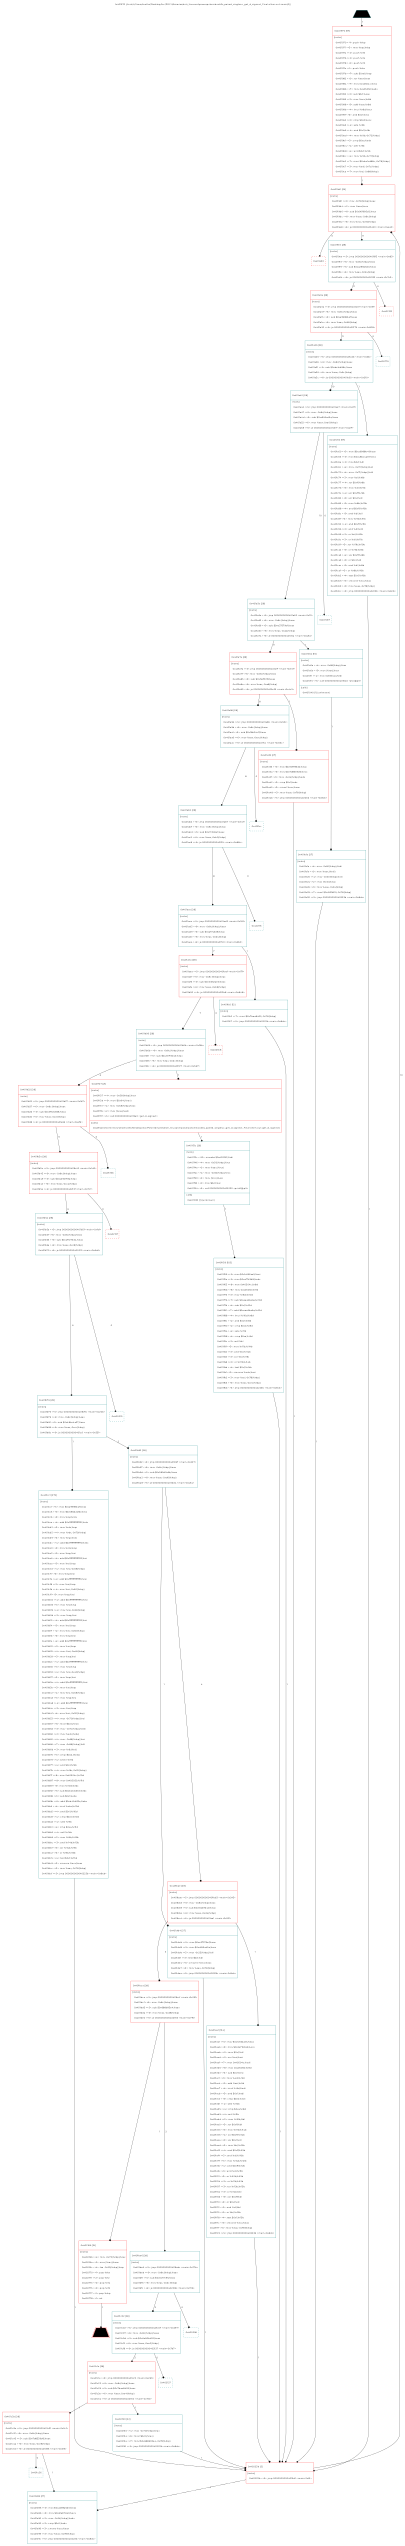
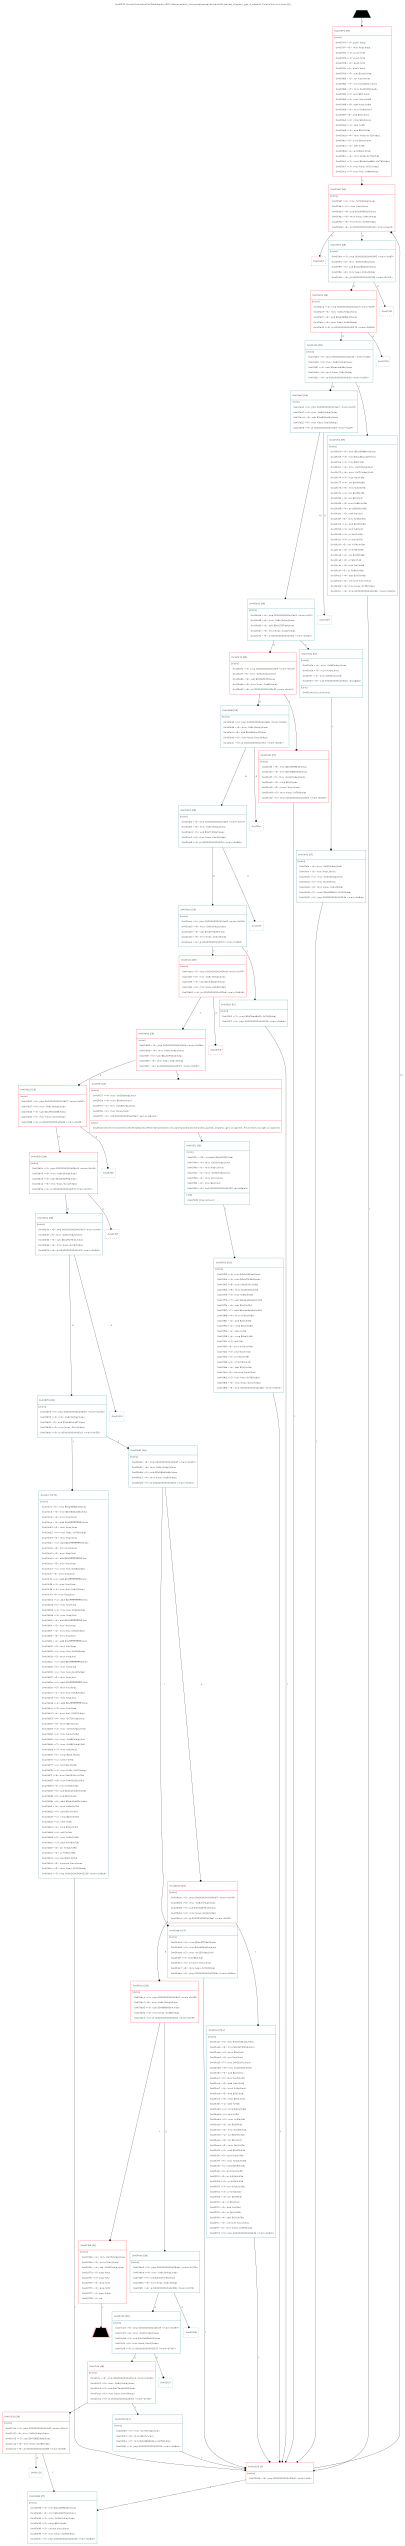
node "0x401b06 [28]": color teal -> red
